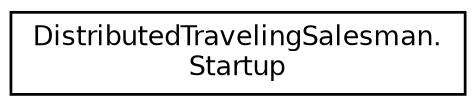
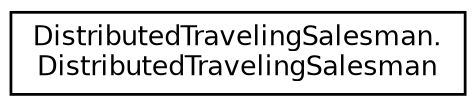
node "DistributedTravelingSalesman. Startup": label "DistributedTravelingSalesman. Startup" -> "DistributedTravelingSalesman. DistributedTravelingSalesman"
